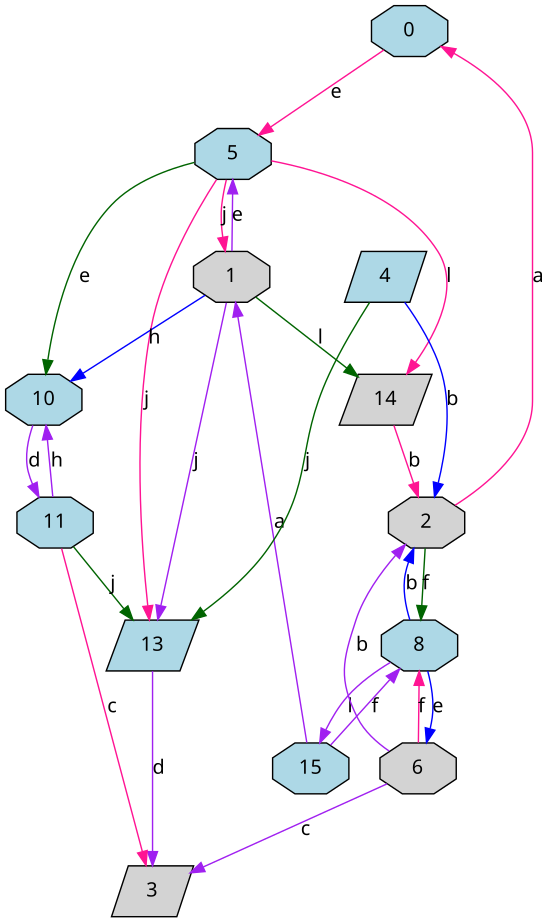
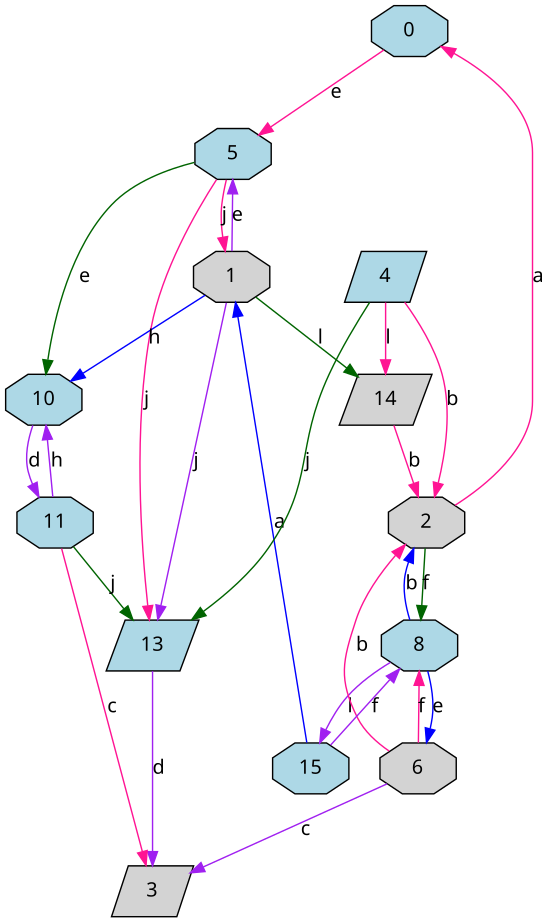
edge "5" -> "14": now "4" -> "14"
edge "4" -> "2": color blue -> deeppink
edge "15" -> "1": color purple -> blue
edge "6" -> "2": color purple -> deeppink
